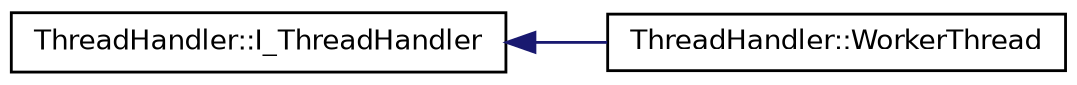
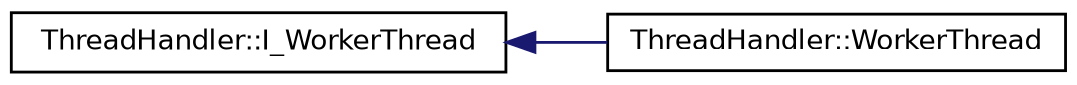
node "ThreadHandler::I_ThreadHandler": label "ThreadHandler::I_ThreadHandler" -> "ThreadHandler::I_WorkerThread"
